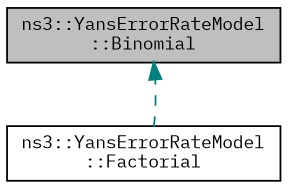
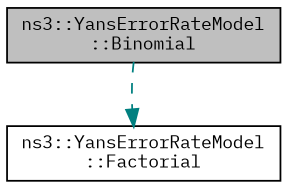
edge "ns3::YansErrorRateModel ::Factorial" -> "ns3::YansErrorRateModel ::Binomial": reversed
